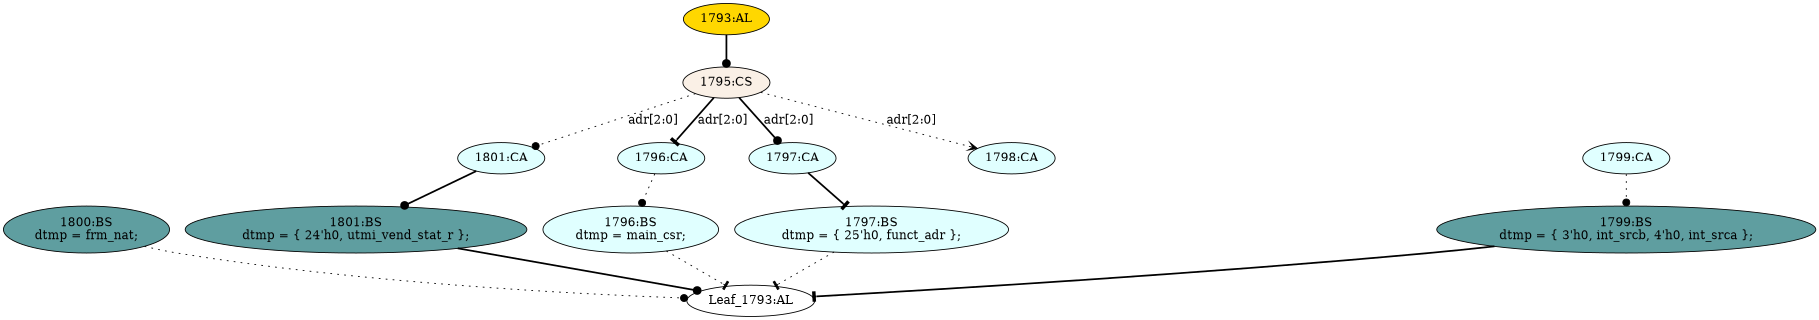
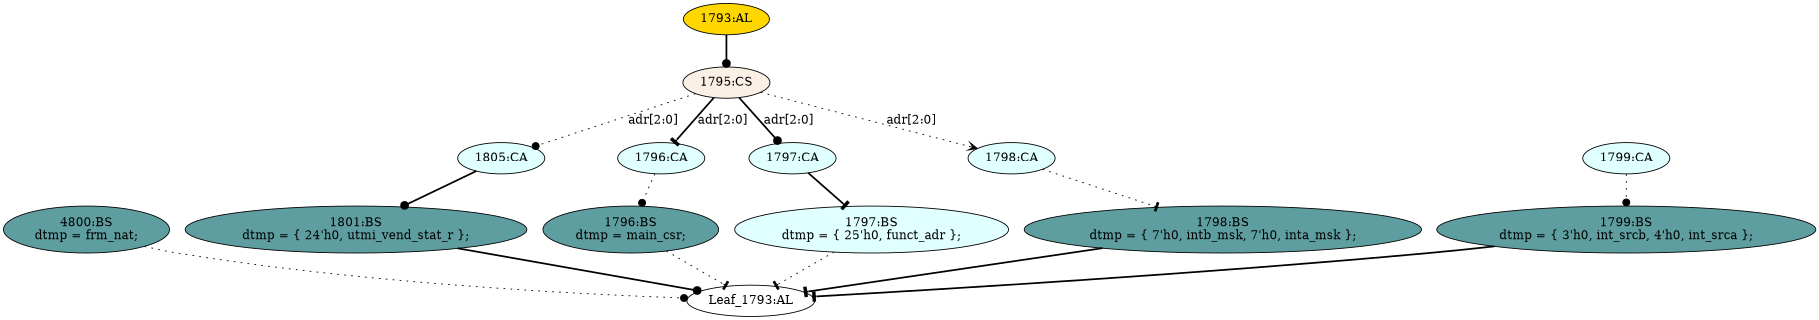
node "1801:CA": label "1801:CA" -> "1805:CA"
node "1800:BS dtmp = frm_nat;": label "1800:BS dtmp = frm_nat;" -> "4800:BS dtmp = frm_nat;"
node "1796:BS dtmp = main_csr;": fillcolor lightcyan -> cadetblue
node "1798:BS dtmp = { 7'h0, intb_msk, 7'h0, inta_msk };": added
